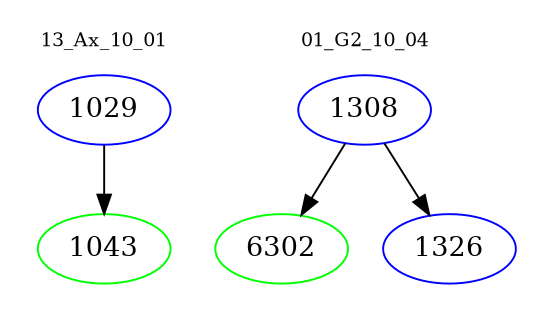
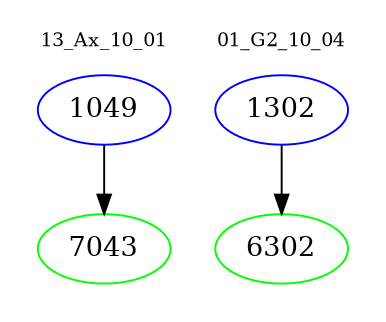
node "1029": label "1029" -> "1049"
node "1308": label "1308" -> "1302"
node "1043": label "1043" -> "7043"
node "1326": removed
